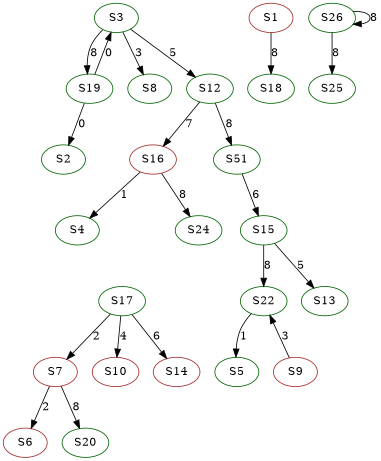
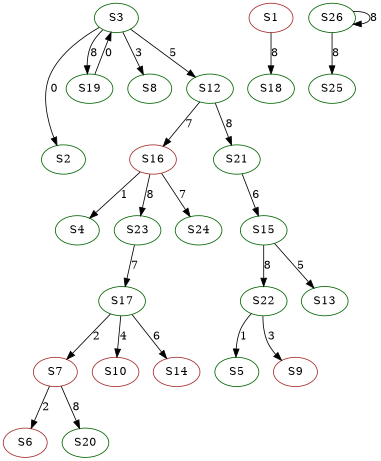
edge "S19" -> "S2": now "S3" -> "S2"
node "S51": label "S51" -> "S21"
edge "S16" -> "S24": label "8" -> "7"
node "S23": added
edge "S9" -> "S22": reversed
